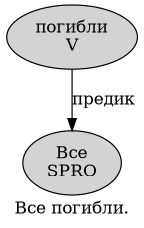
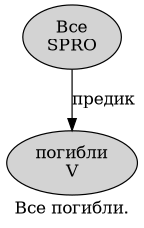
edge "погибли V" -> "Все SPRO": reversed
